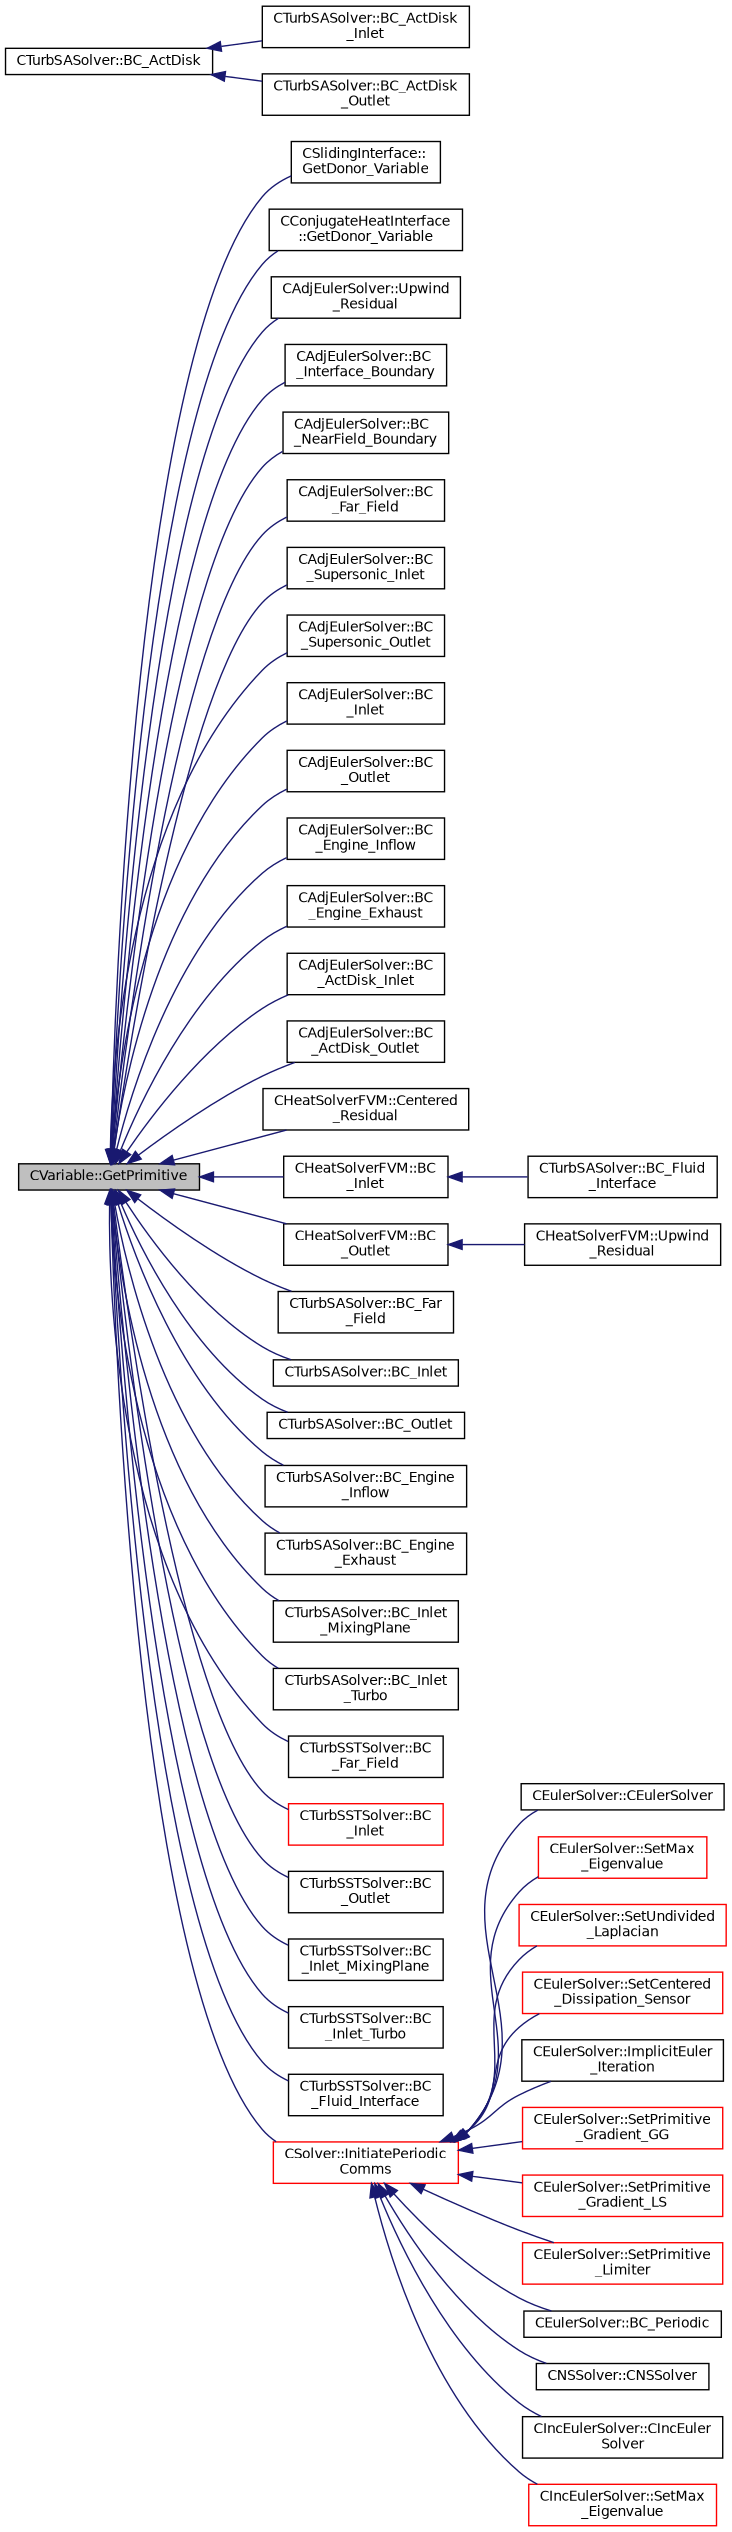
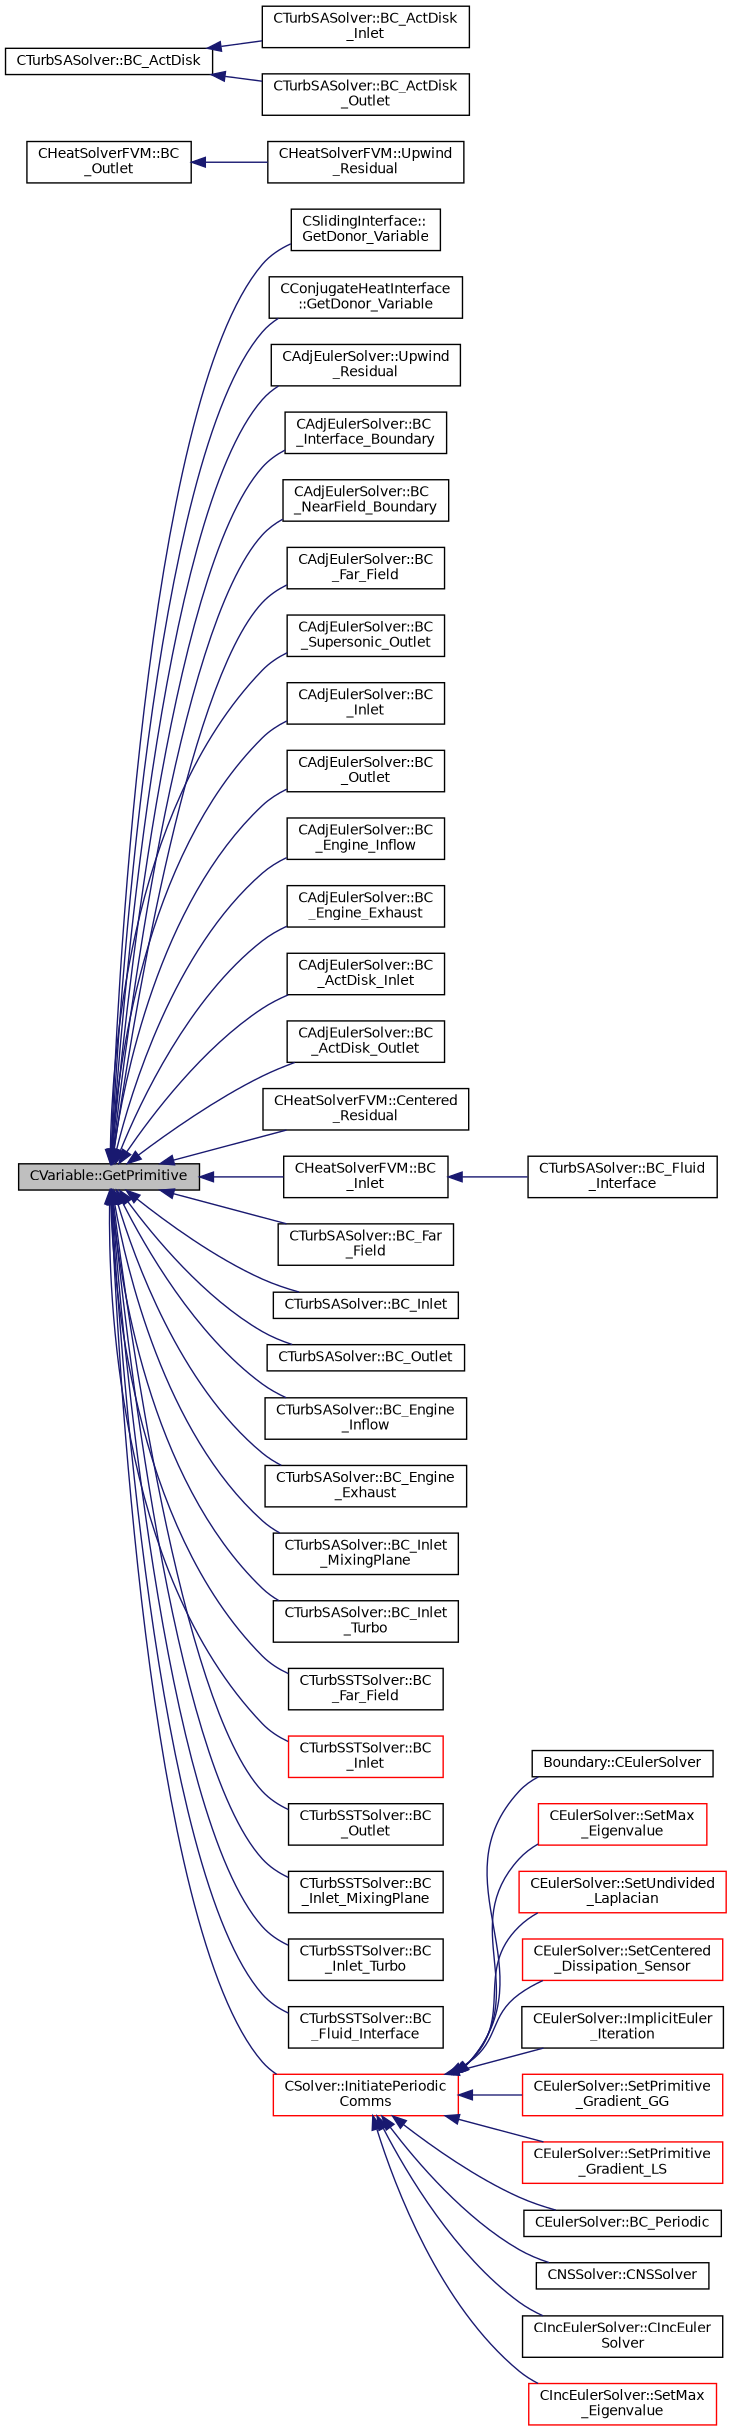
node "CAdjEulerSolver::BC _Supersonic_Inlet": removed
edge "CHeatSolverFVM::BC _Outlet" -> "CVariable::GetPrimitive": removed
node "CEulerSolver::CEulerSolver": label "CEulerSolver::CEulerSolver" -> "Boundary::CEulerSolver"
node "CEulerSolver::SetPrimitive _Limiter": removed
